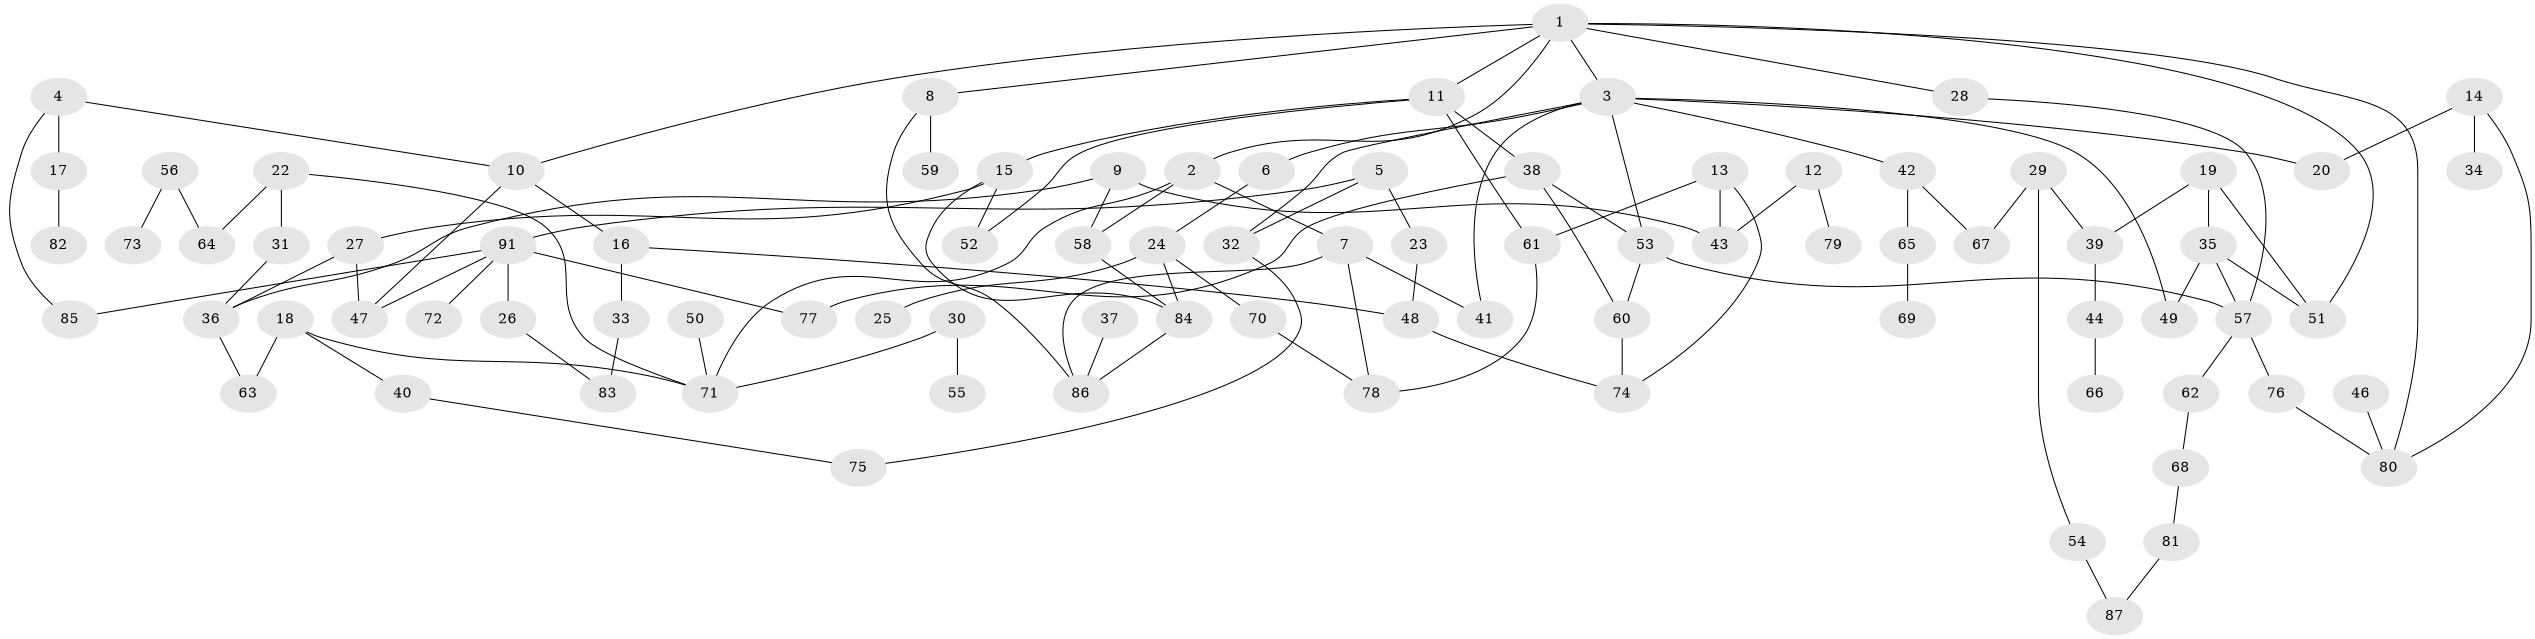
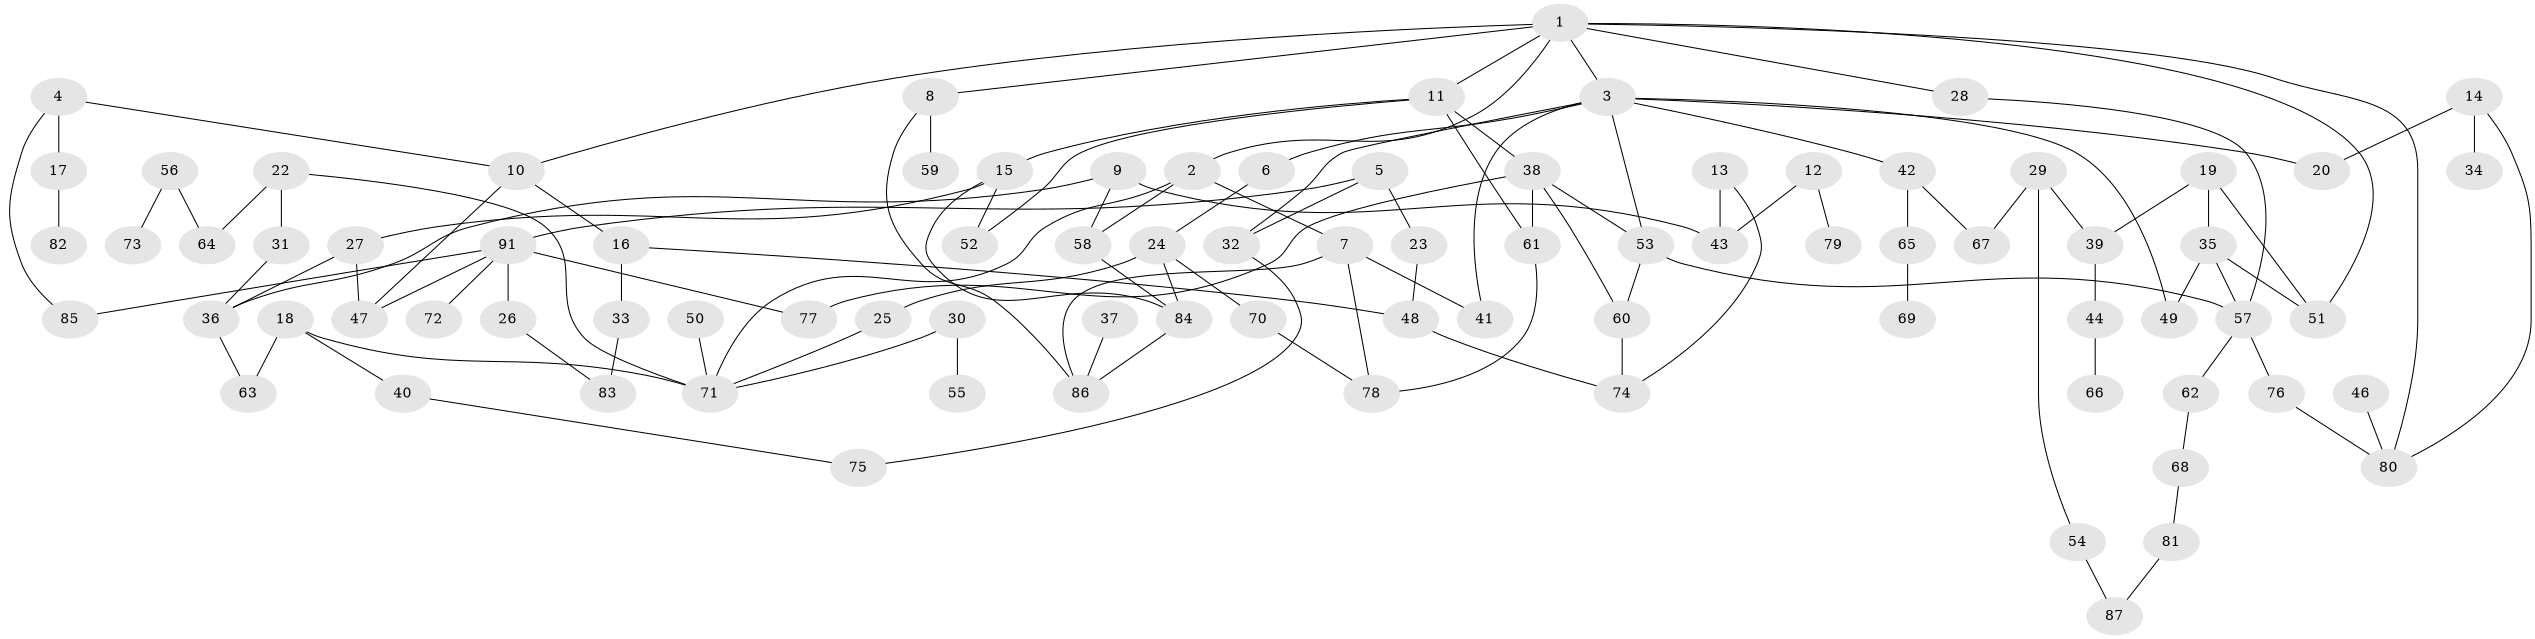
edge "13" -- "61": now "38" -- "61"
edge "25" -- "71": added
